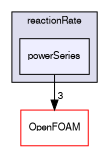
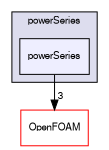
cluster "reactionRate": label "reactionRate" -> "powerSeries"
